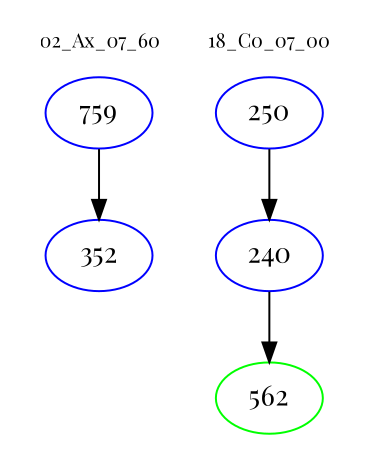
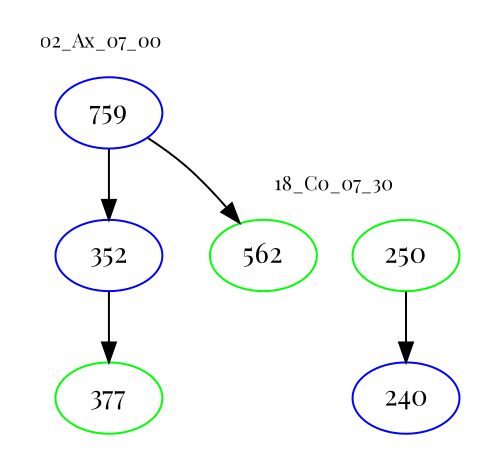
cluster "02_Ax_07_60": label "02_Ax_07_60" -> "02_Ax_07_00"
cluster "18_C0_07_00": label "18_C0_07_00" -> "18_C0_07_30"
node "250": color blue -> green
edge "240" -> "562": now "759" -> "562"
node "377": added
